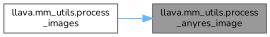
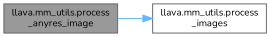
edge "llava.mm_utils.process _images" -> "llava.mm_utils.process _anyres_image": reversed
